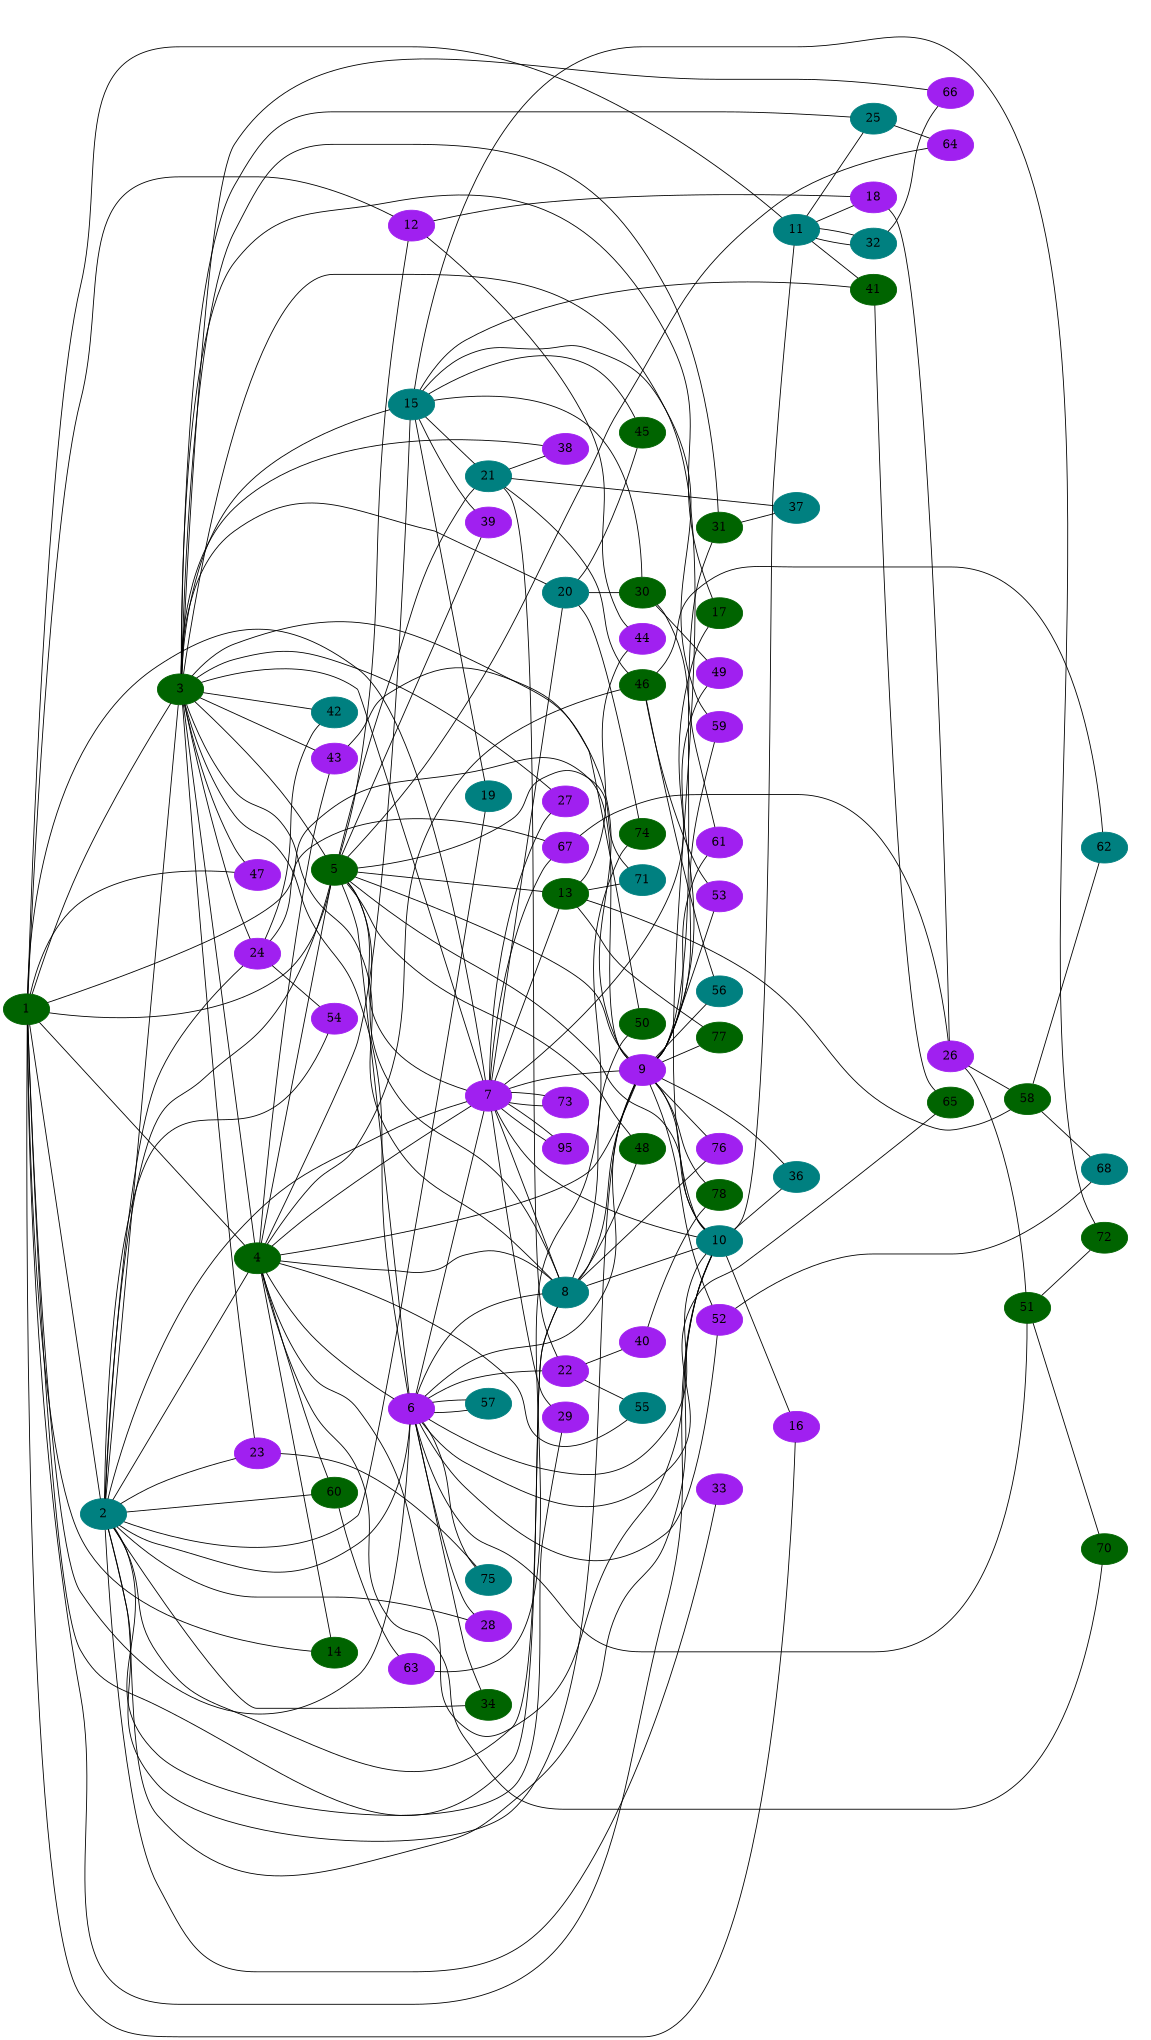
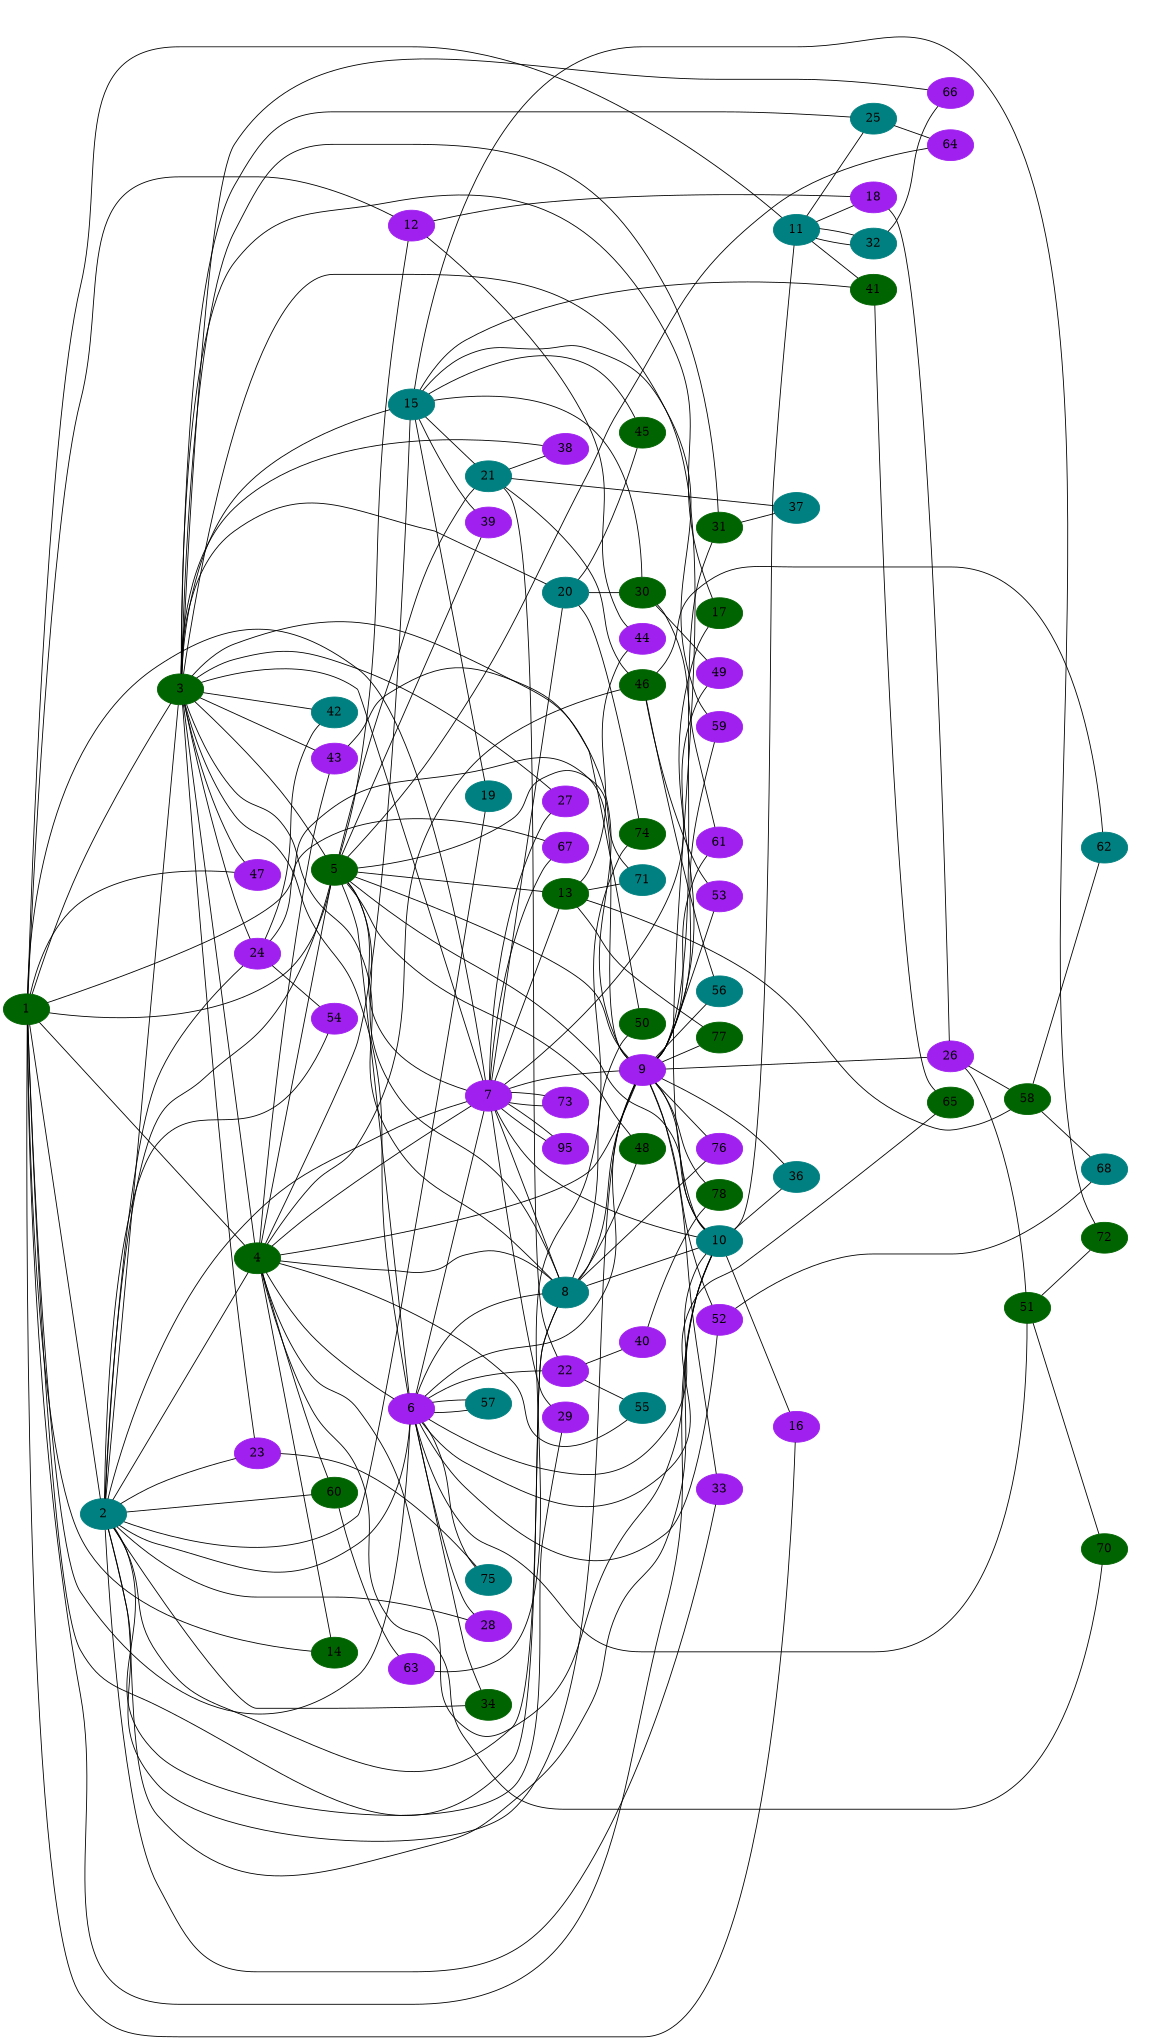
edge "67" -- "26": now "9" -- "26"
edge "9" -- "33": added
